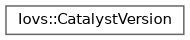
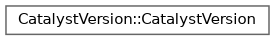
node "Iovs::CatalystVersion": label "Iovs::CatalystVersion" -> "CatalystVersion::CatalystVersion"
